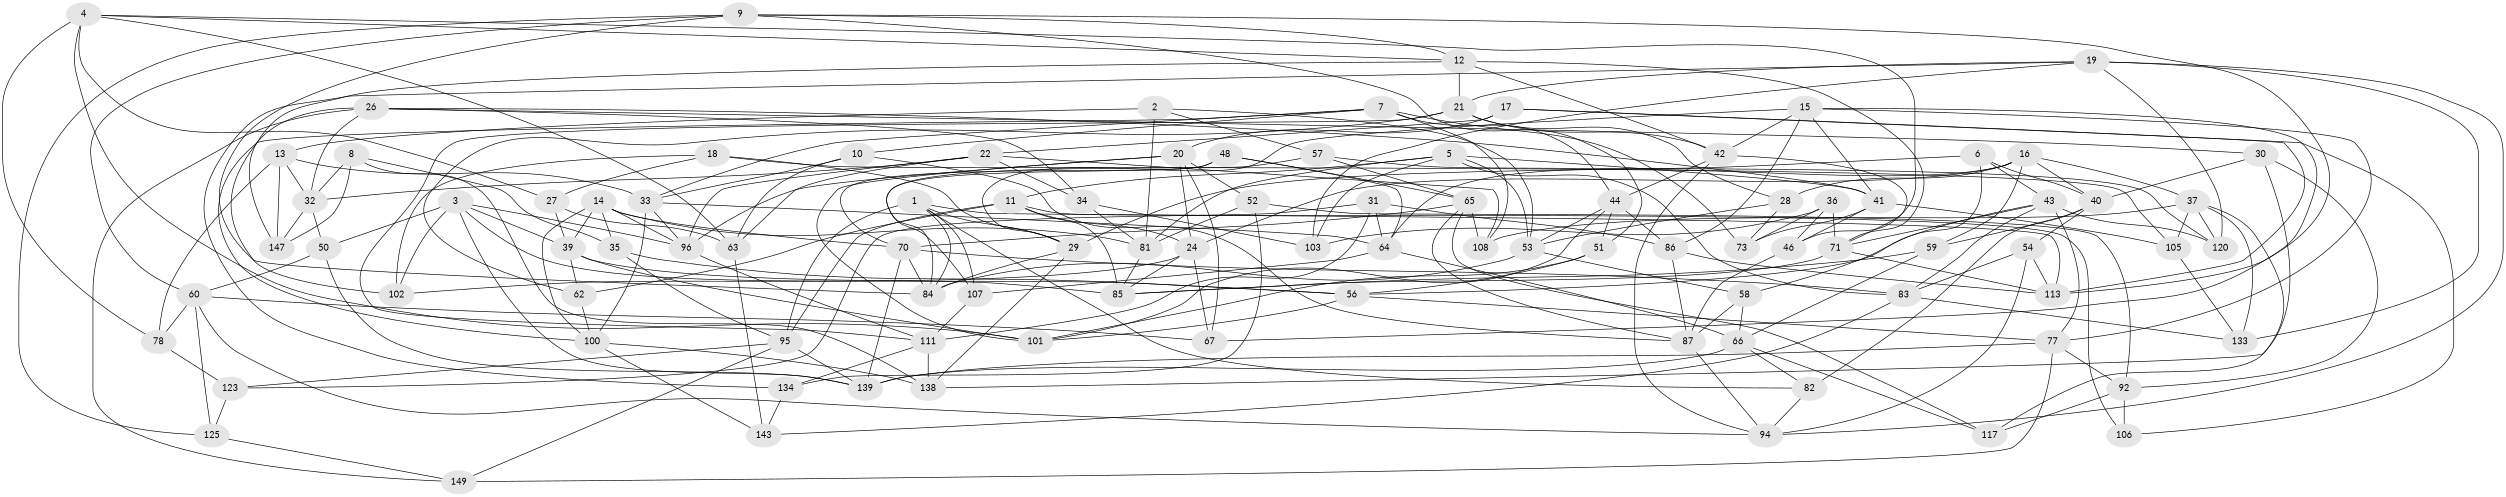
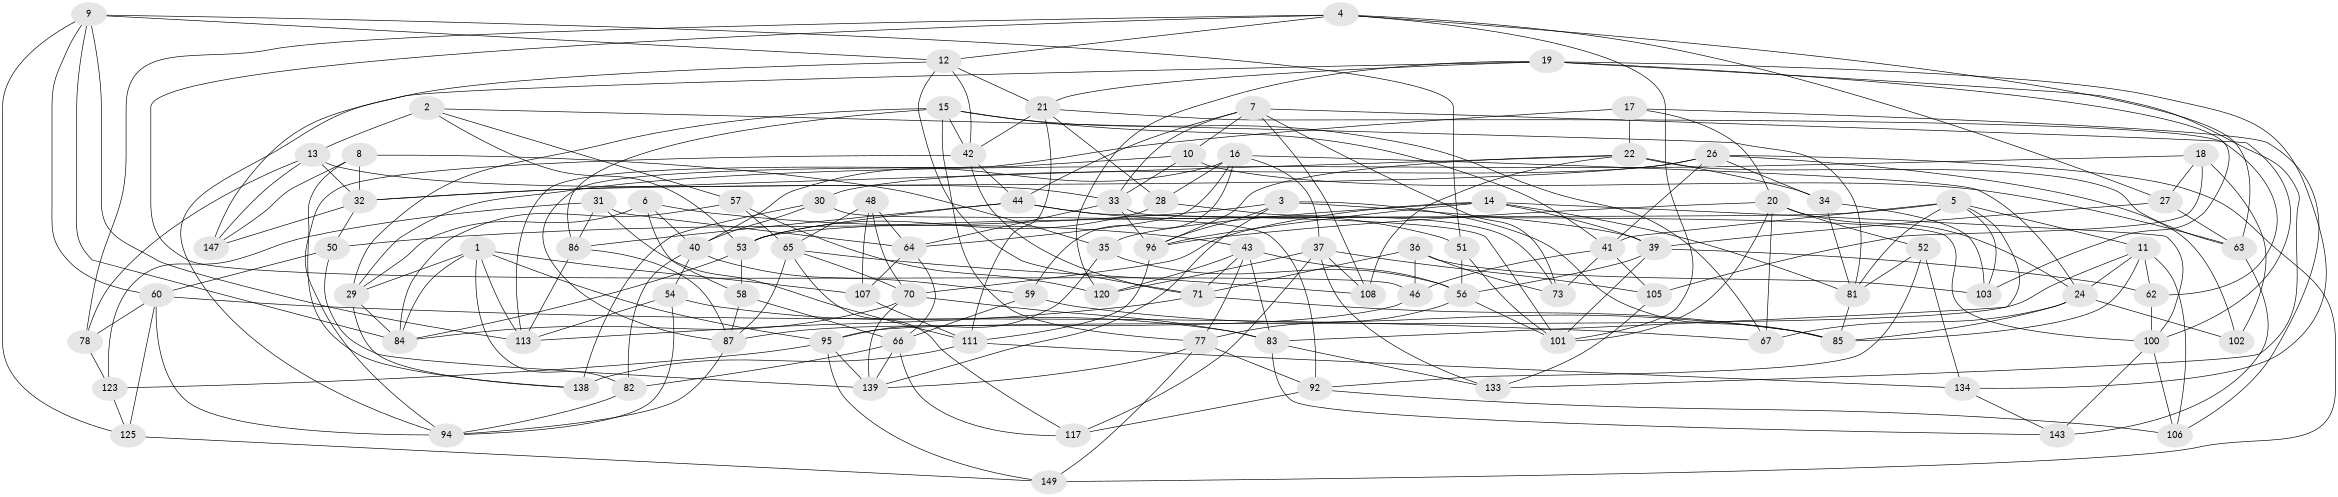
edge "3" -- "102": removed
edge "100" -- "138": now "100" -- "106"
